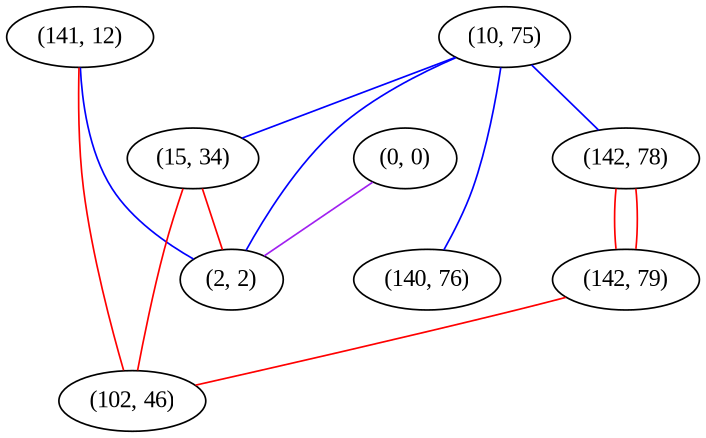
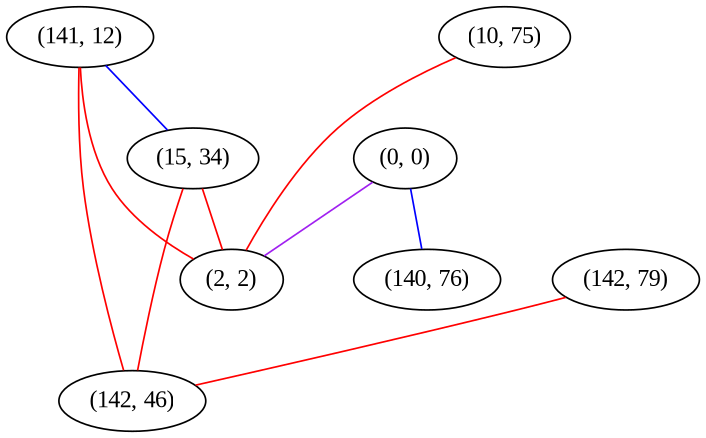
edge "(10, 75)" -- "(15, 34)": now "(141, 12)" -- "(15, 34)"
edge "(10, 75)" -- "(2, 2)": color blue -> red
node "(142, 78)": removed
edge "(10, 75)" -- "(140, 76)": now "(0, 0)" -- "(140, 76)"
edge "(141, 12)" -- "(2, 2)": color blue -> red
node "(102, 46)": label "(102, 46)" -> "(142, 46)"
